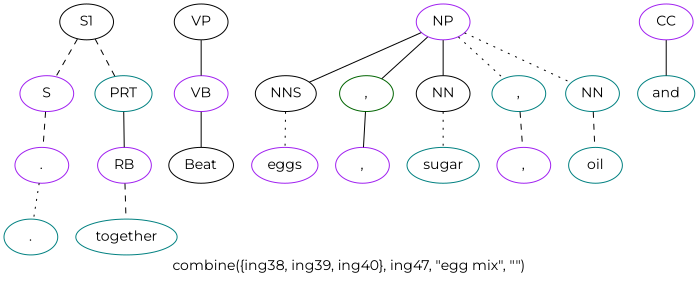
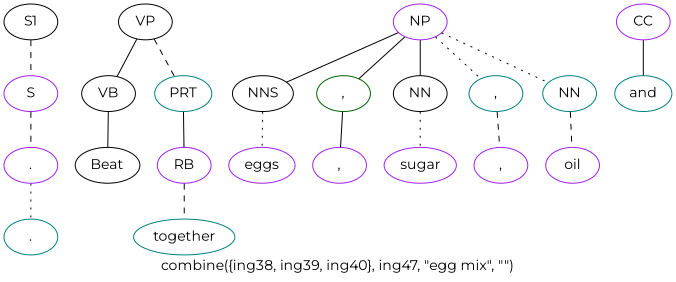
edge "S1" -- "PRT": now "VP" -- "PRT"
node "VB": color purple -> black
node "sugar": color teal -> purple
node "oil": color teal -> purple
